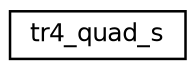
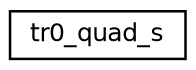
node "tr4_quad_s": label "tr4_quad_s" -> "tr0_quad_s"
